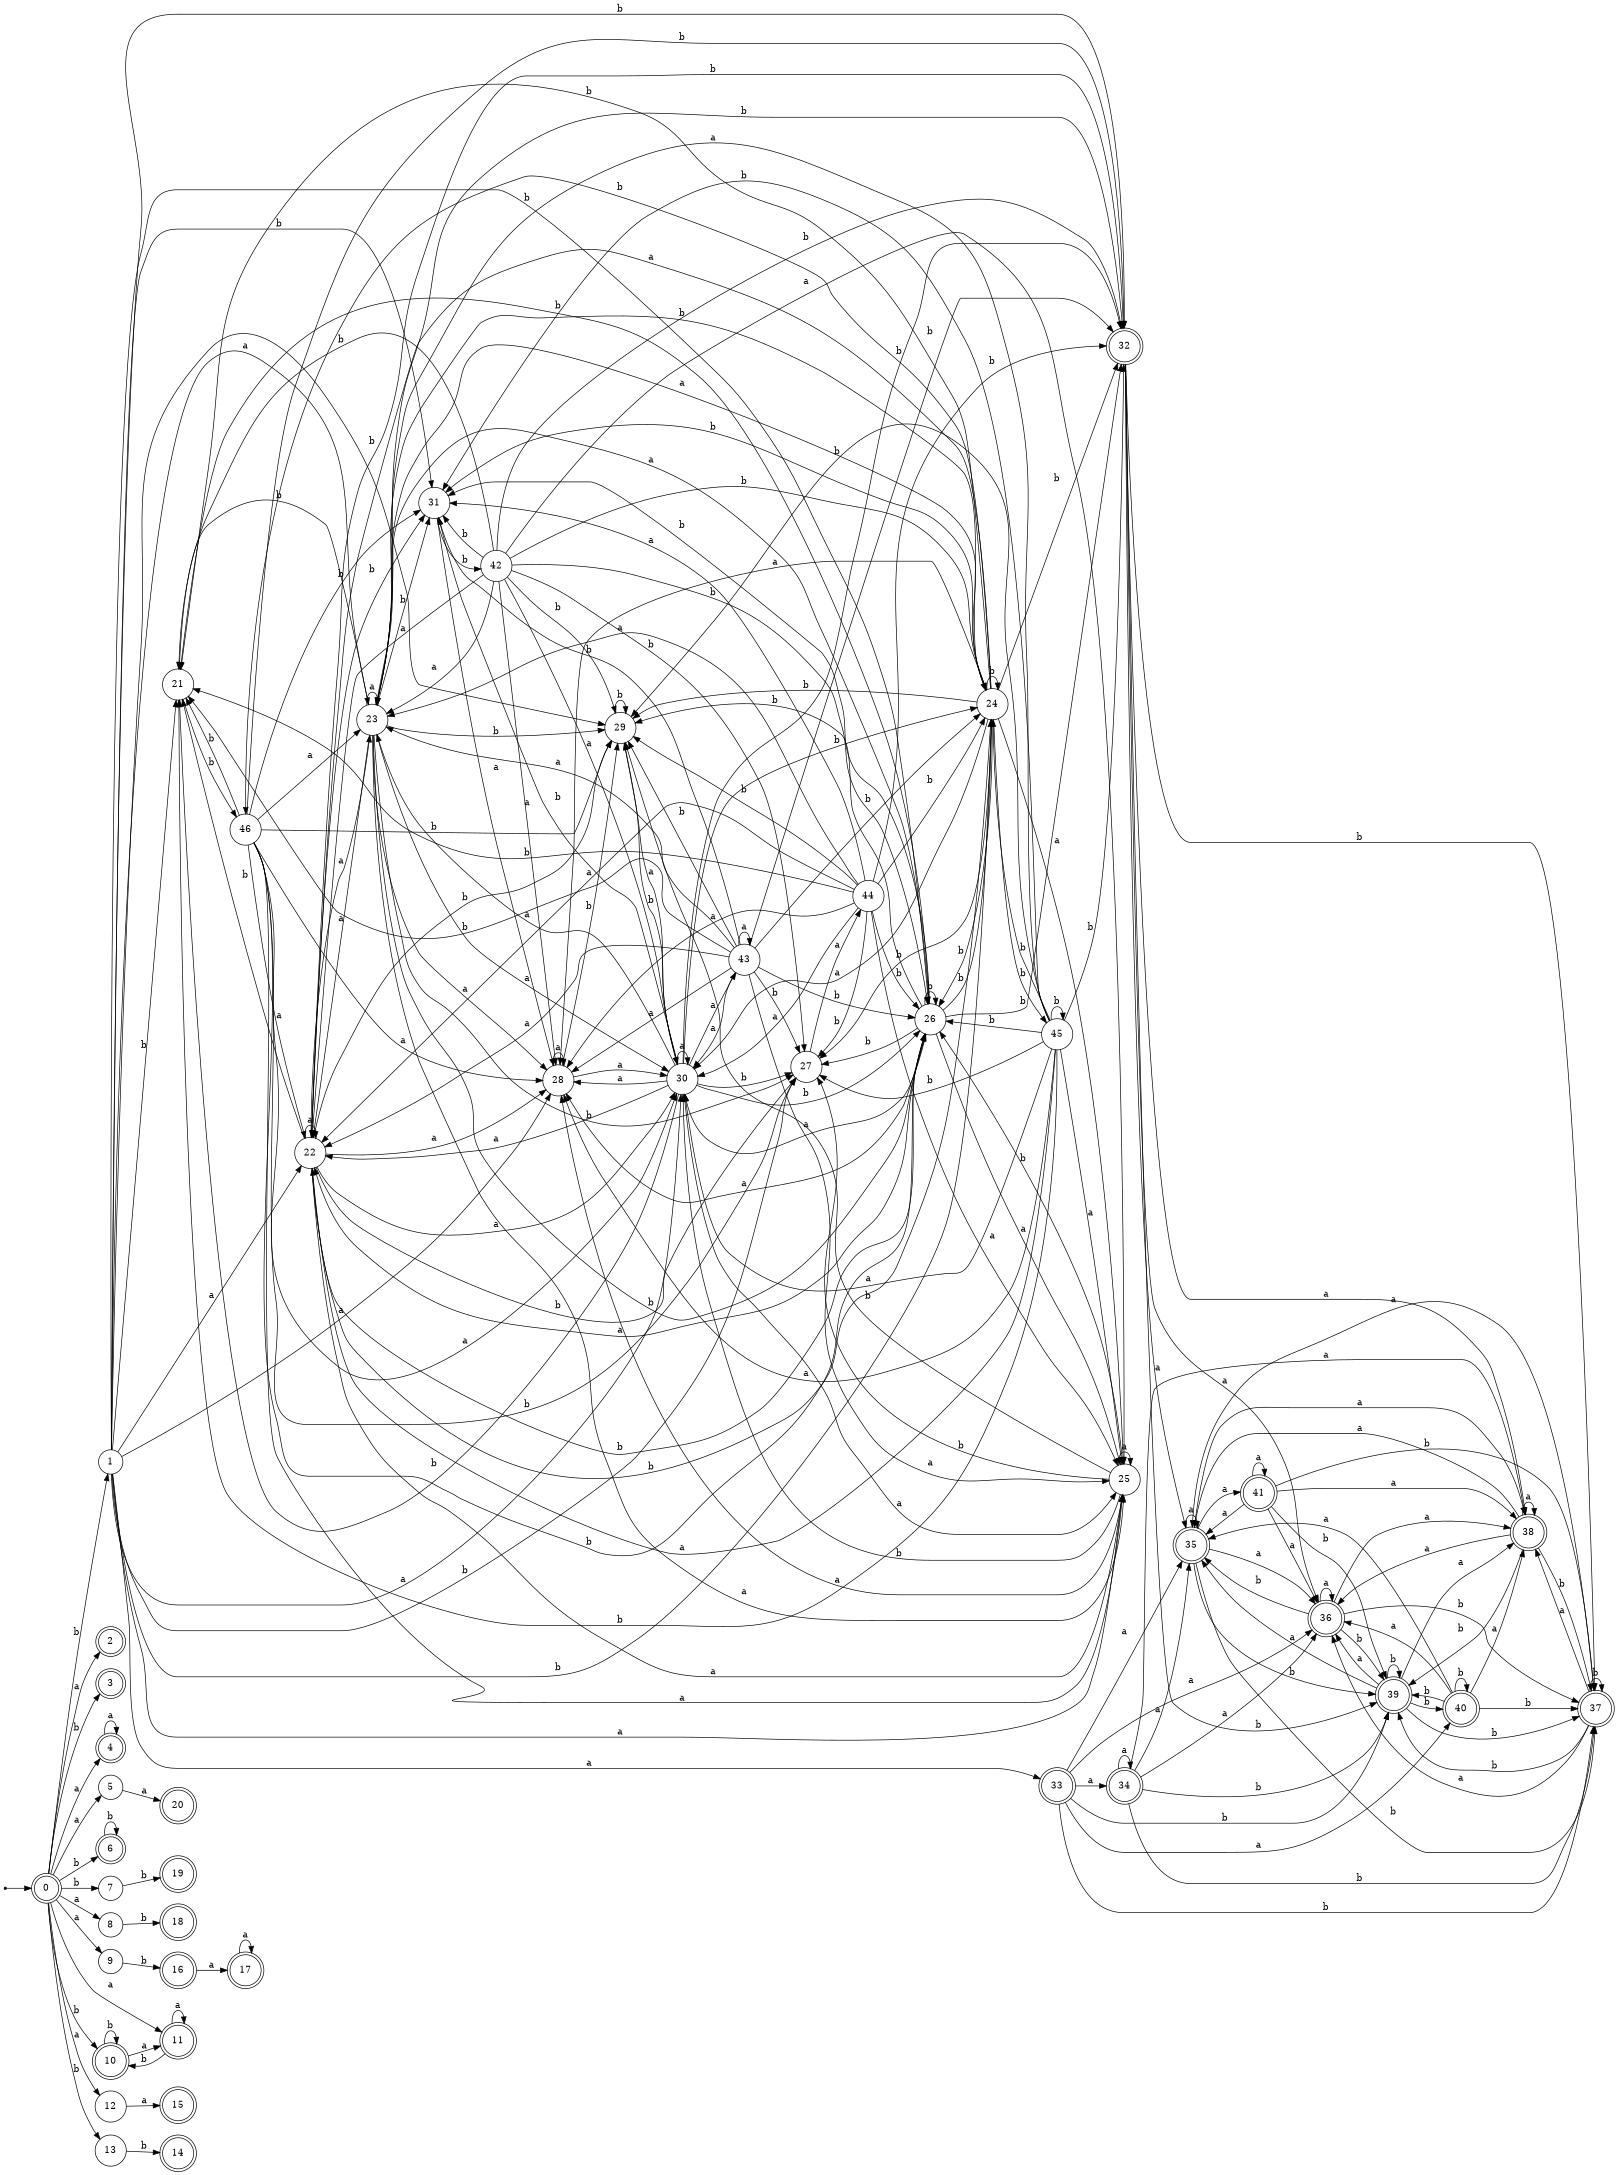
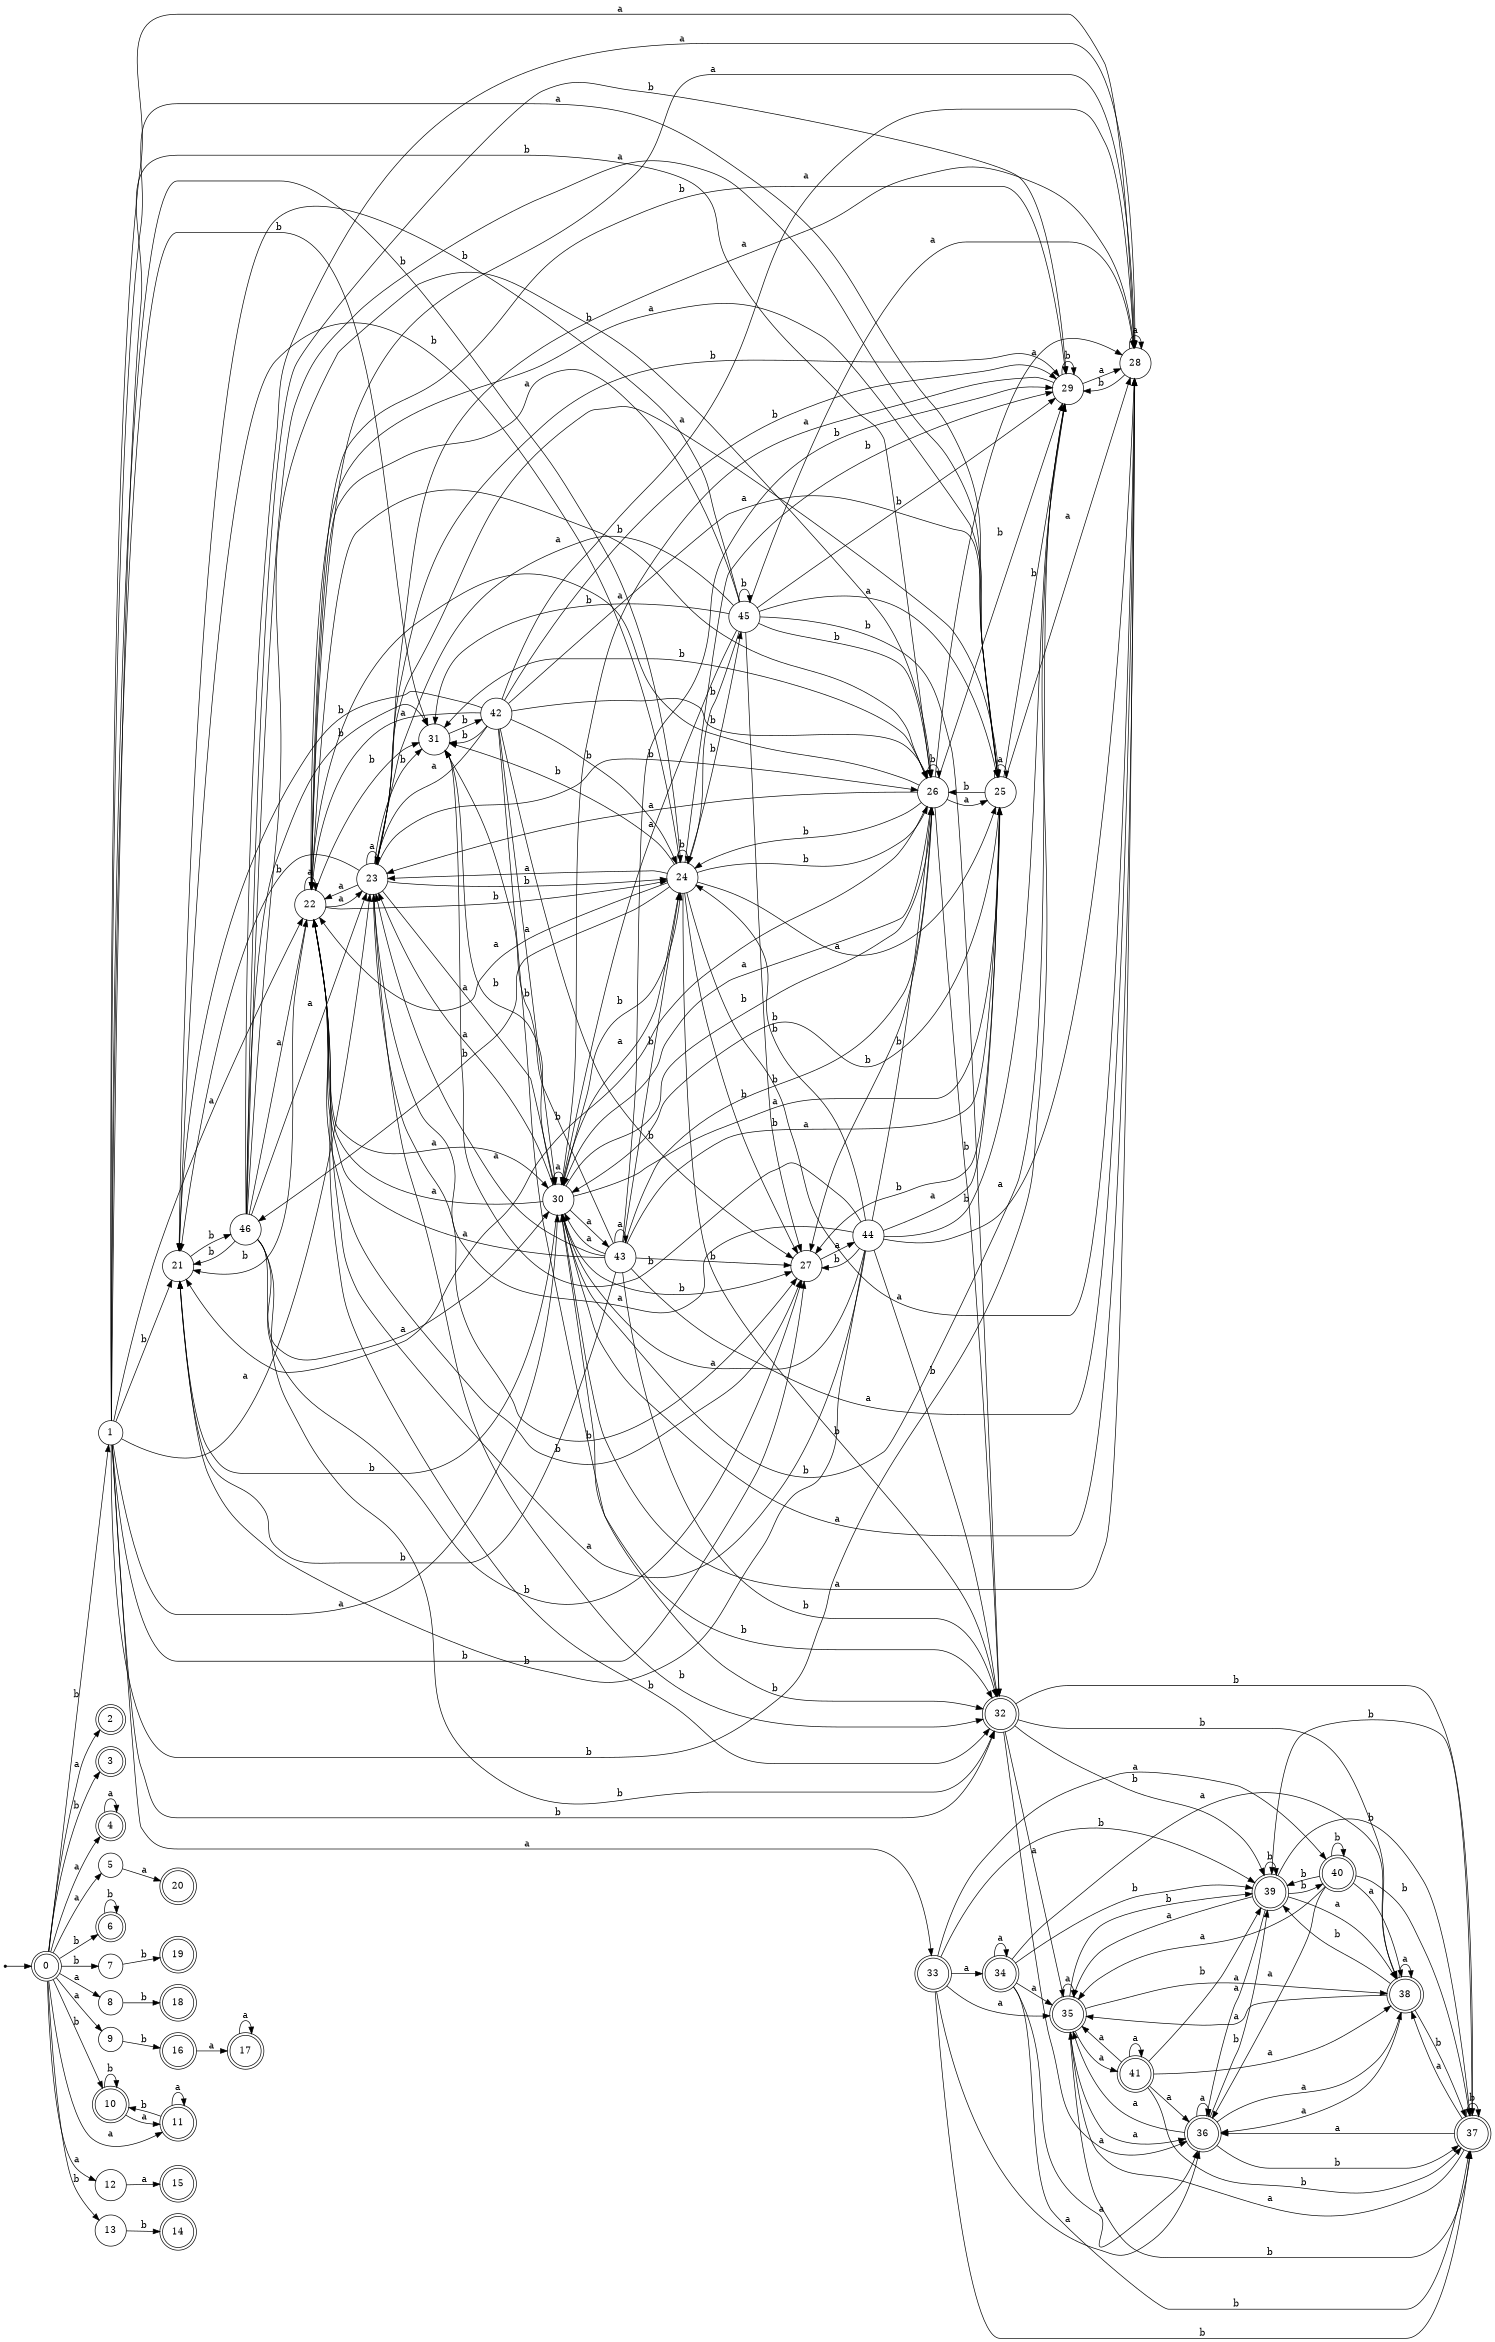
edge "44" -> "31": label "a" -> "b"
edge "31" -> "28": now "29" -> "28"
edge "32" -> "38": label "a" -> "b"
edge "36" -> "35": label "b" -> "a"
